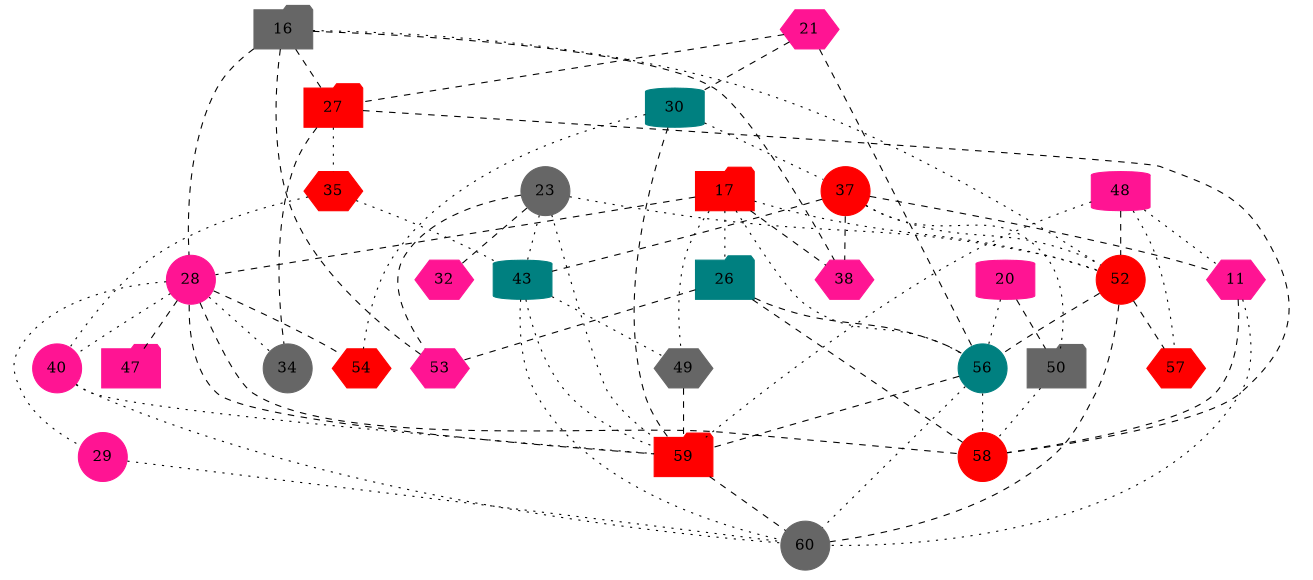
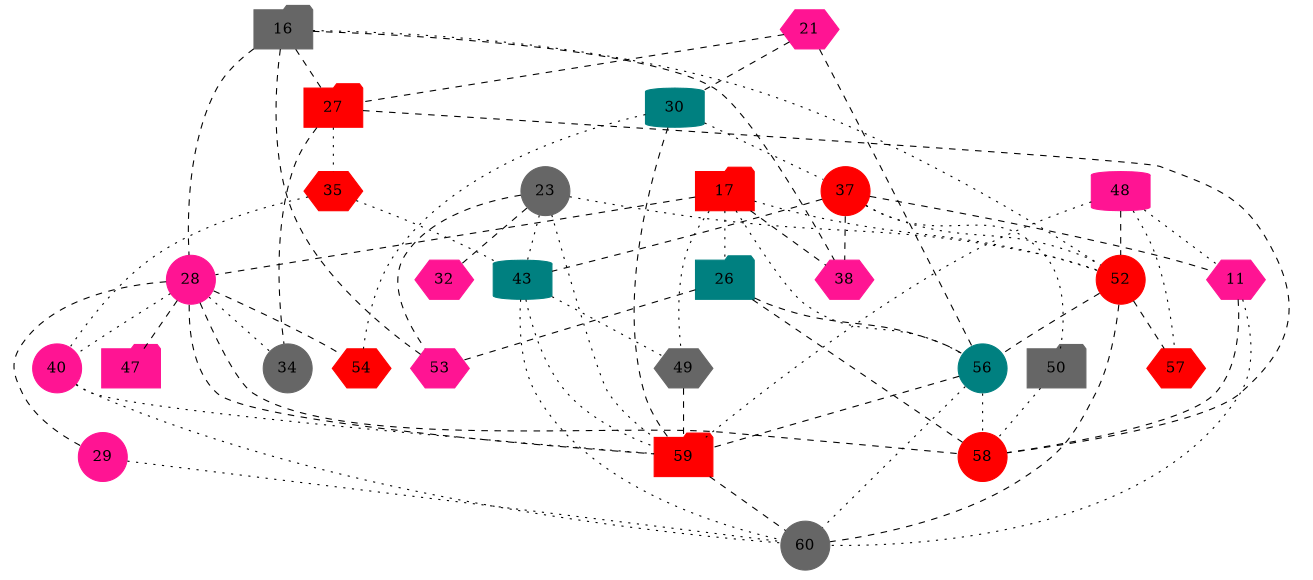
node "20": removed
edge "28" -- "29": style dotted -> dashed
